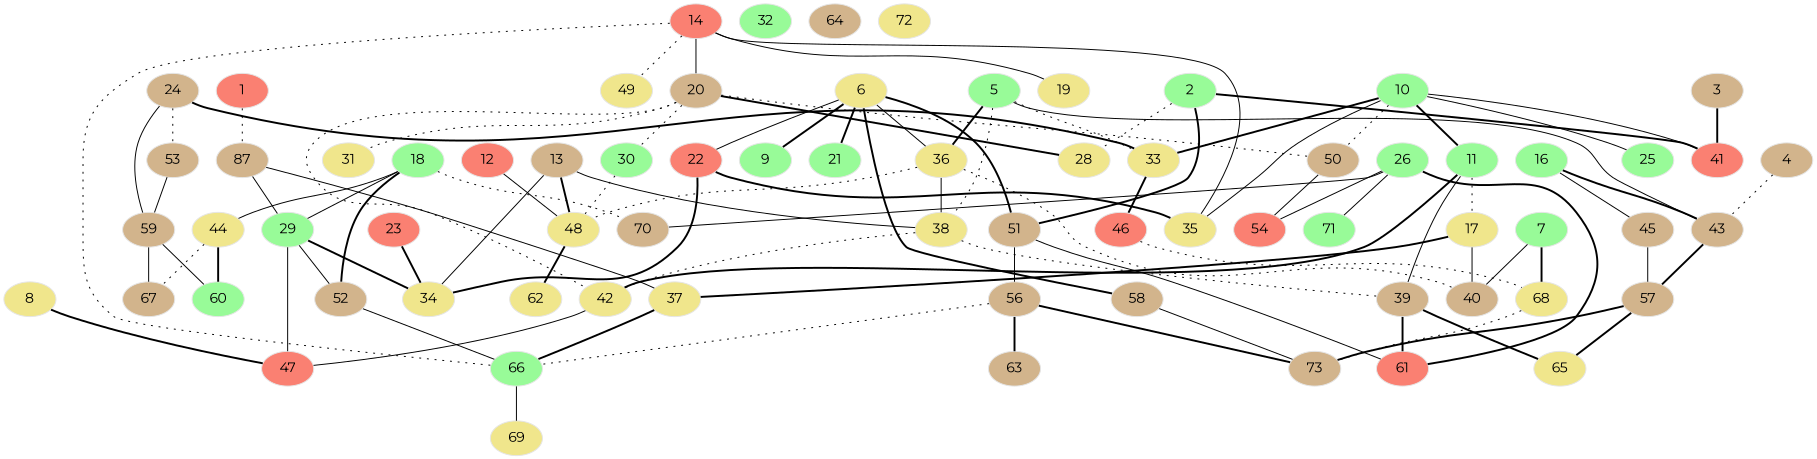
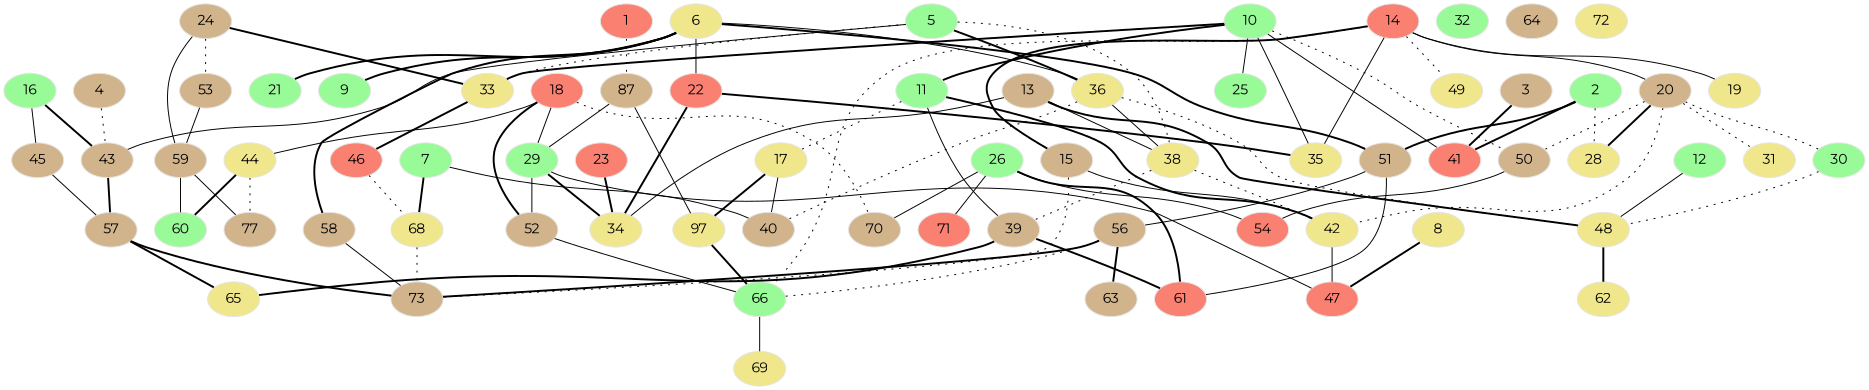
node "18": fillcolor palegreen -> salmon
node "12": fillcolor salmon -> palegreen
node "15": added
node "71": fillcolor palegreen -> salmon
node "67": label "67" -> "77"
node "37": label "37" -> "97"
